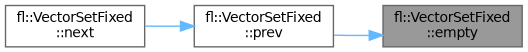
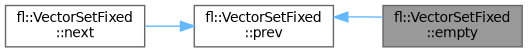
edge "fl::VectorSetFixed ::prev" -> "fl::VectorSetFixed ::empty": reversed
